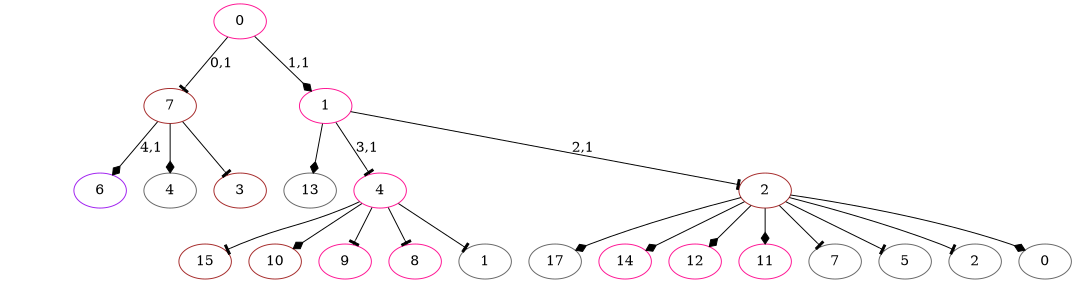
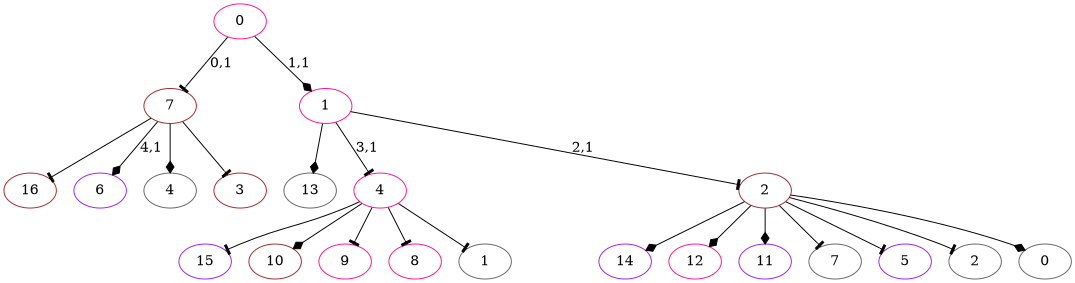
node "16": added
node "15": color brown -> purple
node "17": removed
node "14": color deeppink -> purple
node "11": color deeppink -> purple
node "5": color gray40 -> purple
